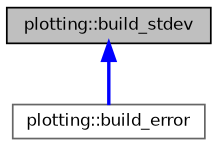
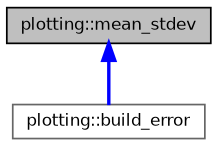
node "plotting::build_stdev": label "plotting::build_stdev" -> "plotting::mean_stdev"
